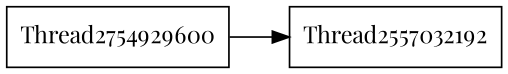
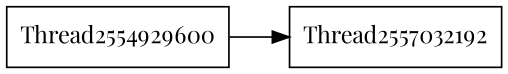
node "Thread2754929600": label "Thread2754929600" -> "Thread2554929600"
